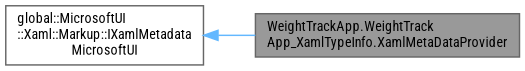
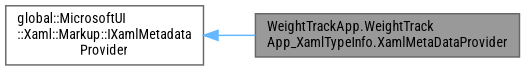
node "global::MicrosoftUI ::Xaml::Markup::IXamlMetadata MicrosoftUI": label "global::MicrosoftUI ::Xaml::Markup::IXamlMetadata MicrosoftUI" -> "global::MicrosoftUI ::Xaml::Markup::IXamlMetadata Provider"
